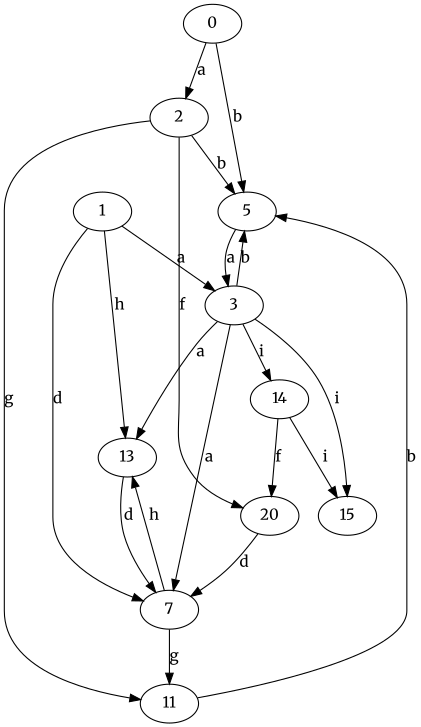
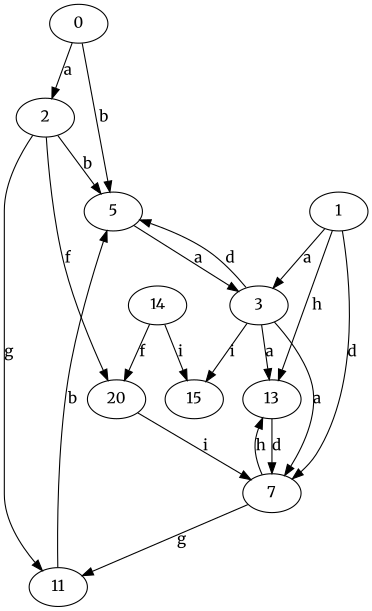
edge "3" -> "5": label "b" -> "d"
edge "3" -> "14": removed, label "i"
edge "20" -> "7": label "d" -> "i"
